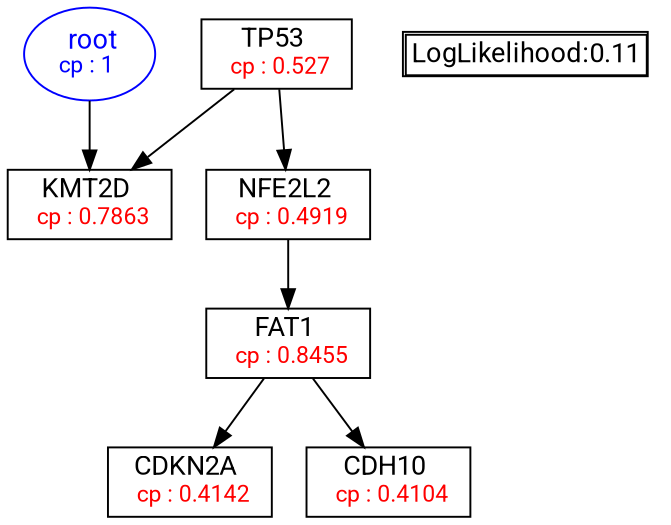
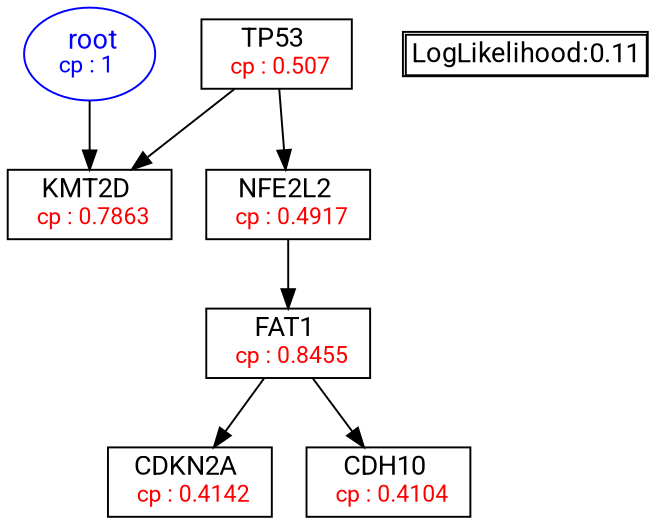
node "TP53": text "cp : 0.527" -> "cp : 0.507"
node "NFE2L2": text "cp : 0.4919" -> "cp : 0.4917"
